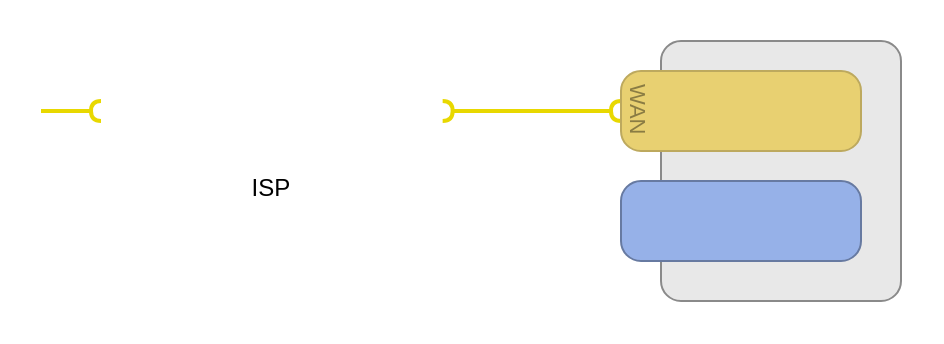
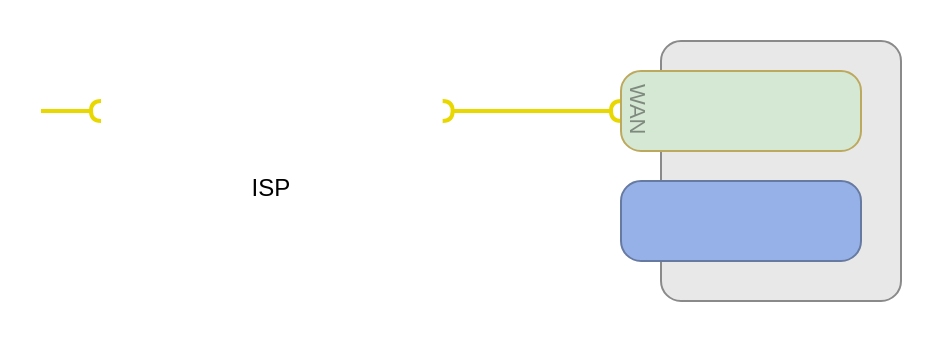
node "WAN": fillcolor #e8d071 -> #d5e8d4
